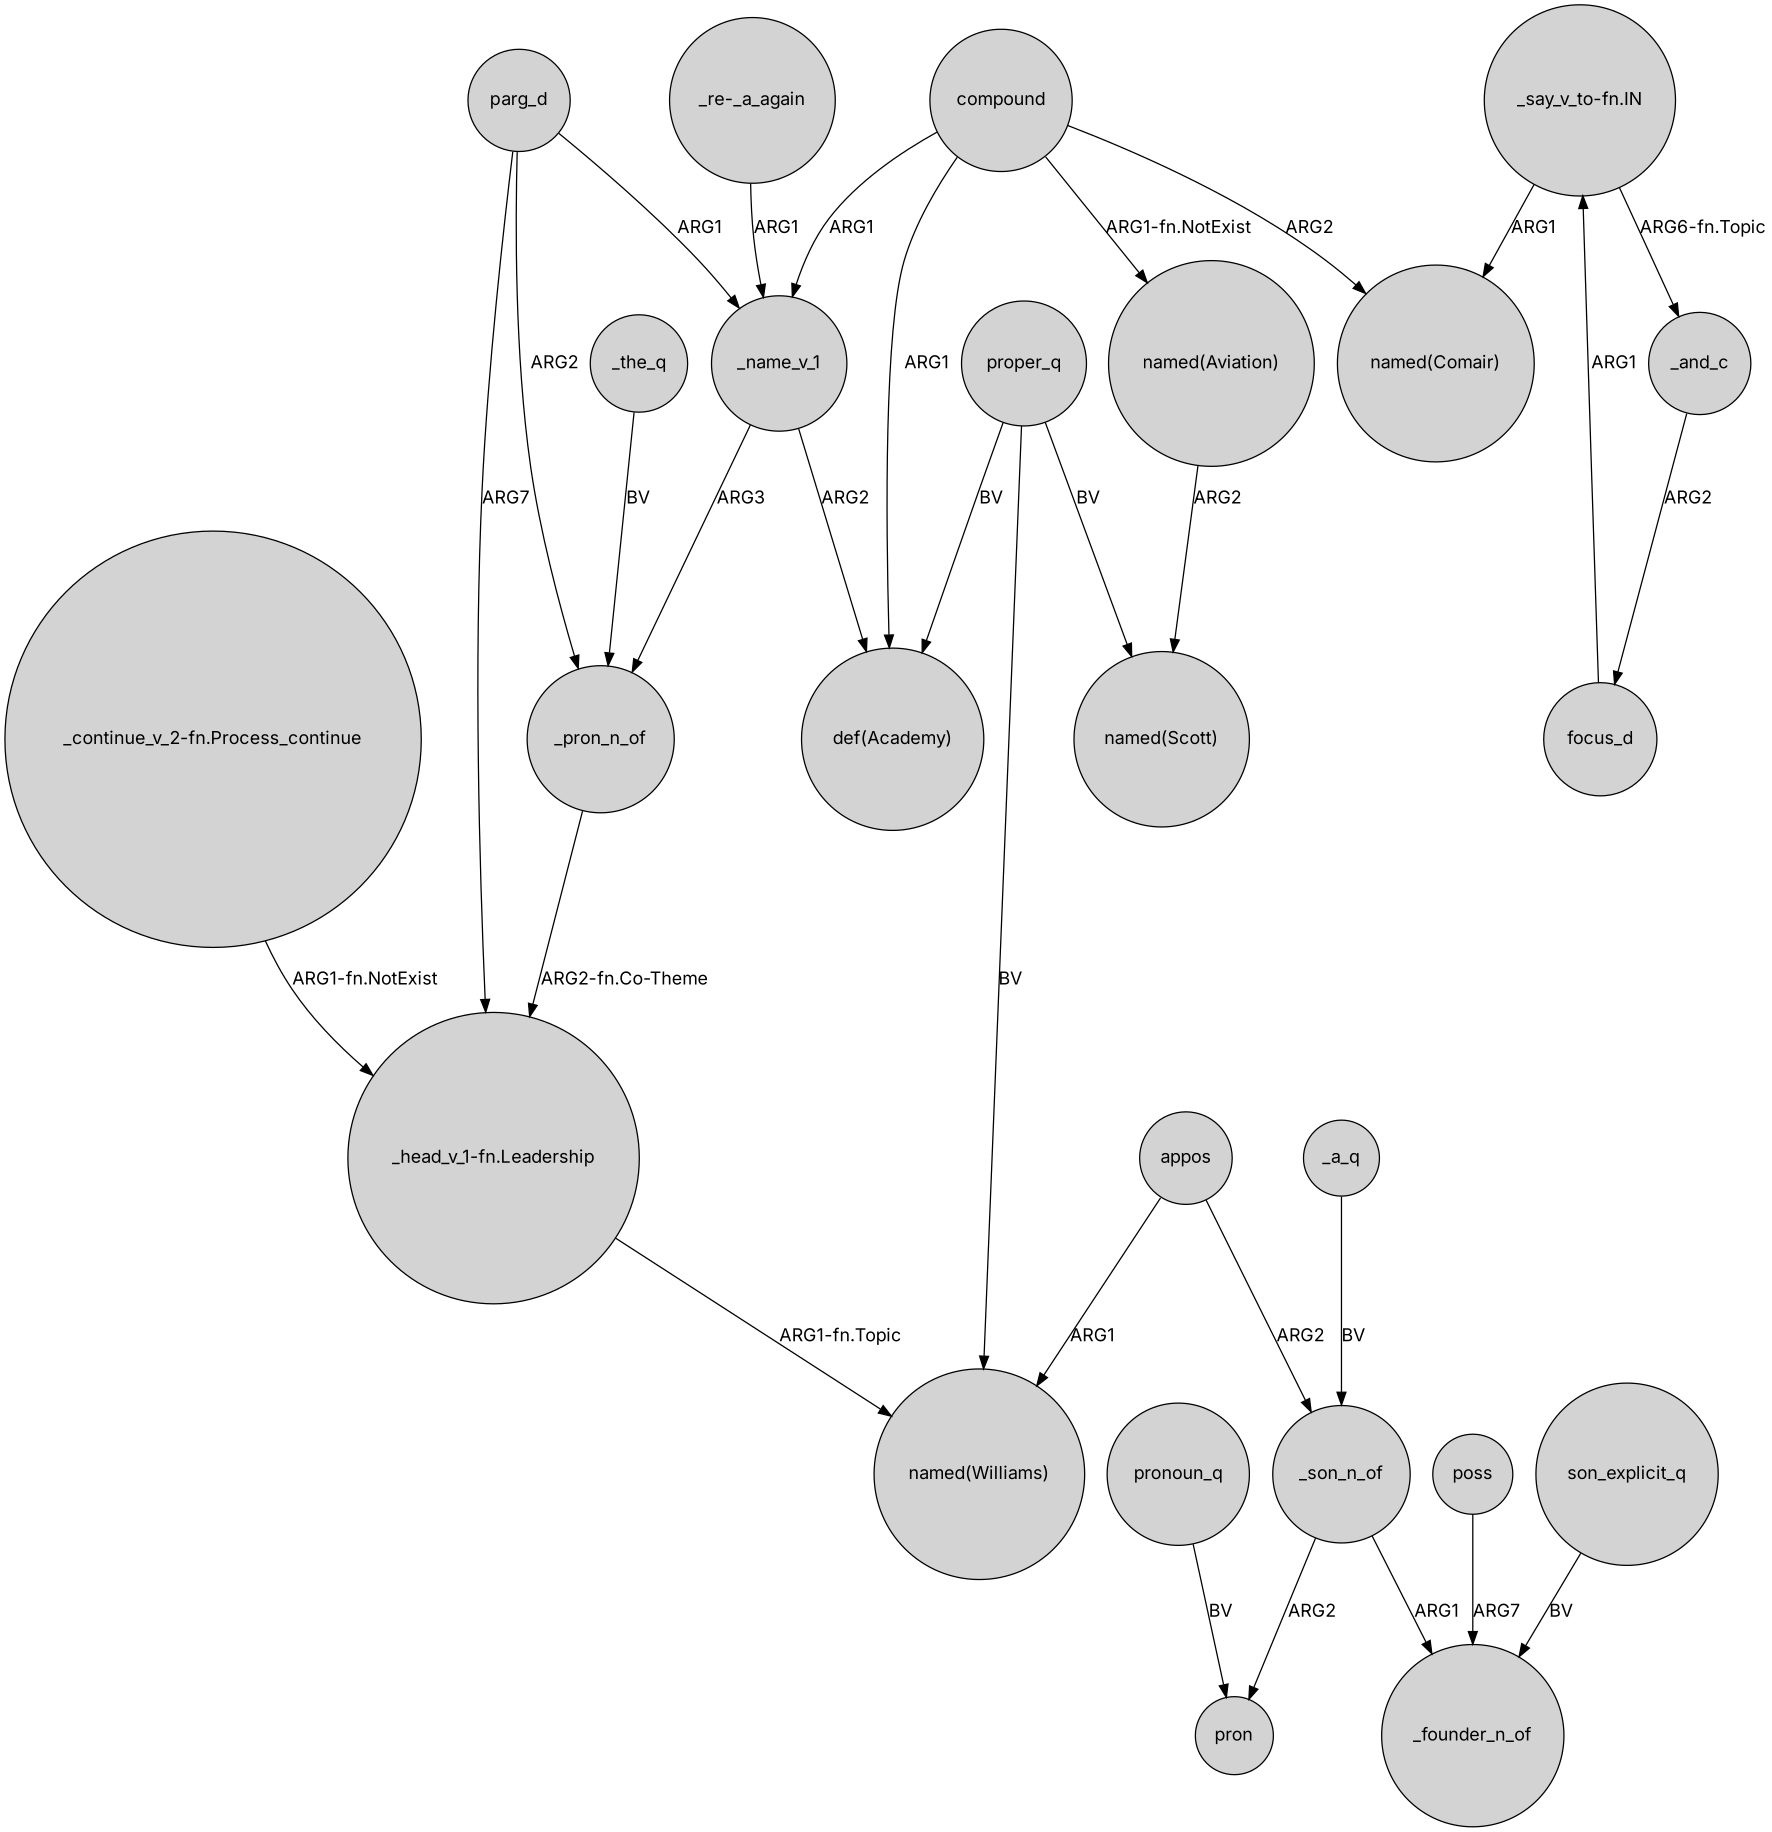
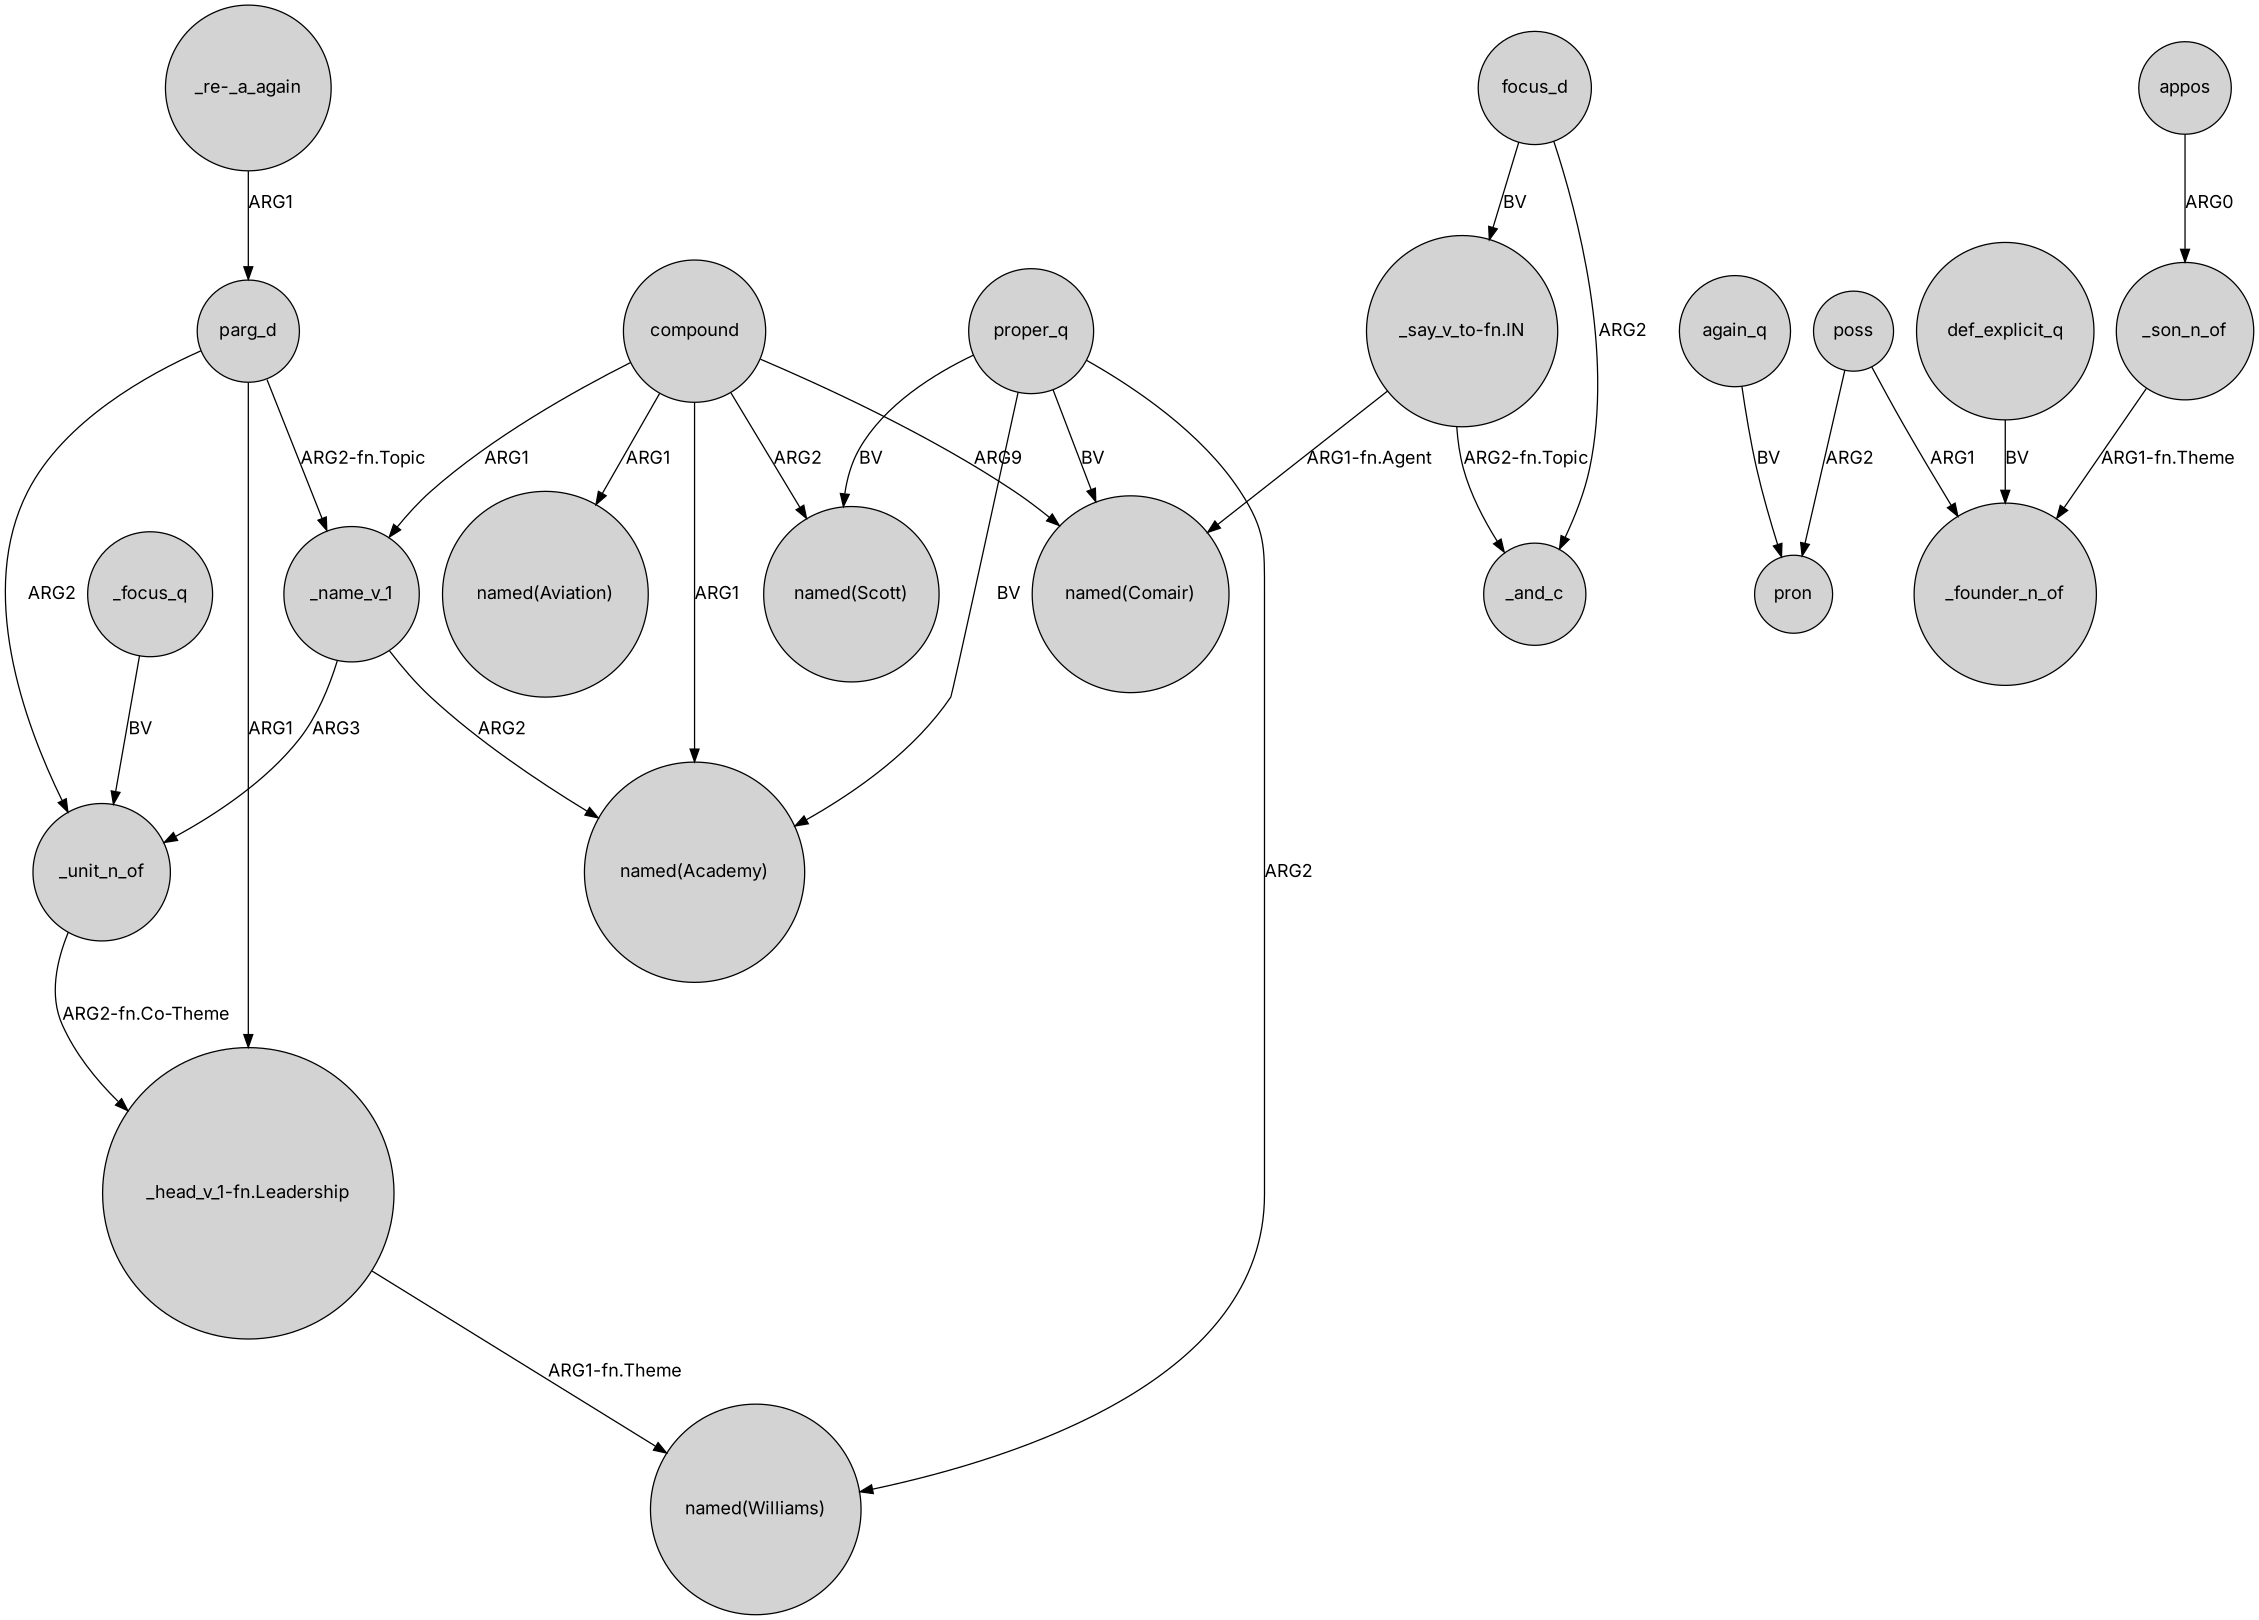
edge "parg_d" -> "_name_v_1": label "ARG1" -> "ARG2-fn.Topic"
edge "compound" -> "named(Aviation)": label "ARG1-fn.NotExist" -> "ARG1"
edge "compound" -> "named(Comair)": label "ARG2" -> "ARG9"
edge "_say_v_to-fn.IN" -> "named(Comair)": label "ARG1" -> "ARG1-fn.Agent"
edge "_say_v_to-fn.IN" -> "_and_c": label "ARG6-fn.Topic" -> "ARG2-fn.Topic"
edge "_re-_a_again" -> "_name_v_1": now "_re-_a_again" -> "parg_d"
node "_the_q": label "_the_q" -> "_focus_q"
edge "focus_d" -> "_say_v_to-fn.IN": label "ARG1" -> "BV"
edge "proper_q" -> "named(Comair)": added, label "BV"
edge "parg_d" -> "_head_v_1-fn.Leadership": label "ARG7" -> "ARG1"
edge "_and_c" -> "focus_d": reversed
edge "named(Aviation)" -> "named(Scott)": now "compound" -> "named(Scott)"
node "_continue_v_2-fn.Process_continue": removed
node "_pron_n_of": label "_pron_n_of" -> "_unit_n_of"
node "def(Academy)": label "def(Academy)" -> "named(Academy)"
edge "proper_q" -> "named(Williams)": label "BV" -> "ARG2"
node "_a_q": removed
edge "appos" -> "named(Williams)": removed, label "ARG1"
edge "_head_v_1-fn.Leadership" -> "named(Williams)": label "ARG1-fn.Topic" -> "ARG1-fn.Theme"
edge "appos" -> "_son_n_of": label "ARG2" -> "ARG0"
node "pronoun_q": label "pronoun_q" -> "again_q"
node "son_explicit_q": label "son_explicit_q" -> "def_explicit_q"
edge "_son_n_of" -> "_founder_n_of": label "ARG1" -> "ARG1-fn.Theme"
edge "poss" -> "_founder_n_of": label "ARG7" -> "ARG1"
edge "_son_n_of" -> "pron": now "poss" -> "pron"
